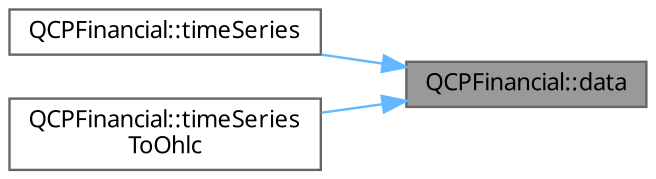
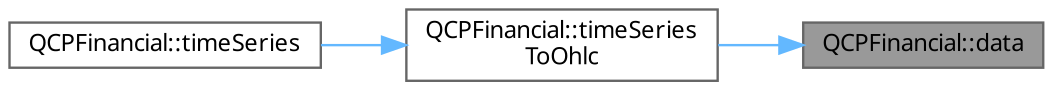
edge "QCPFinancial::timeSeries" -> "QCPFinancial::data": now "QCPFinancial::timeSeries" -> "QCPFinancial::timeSeries ToOhlc"
